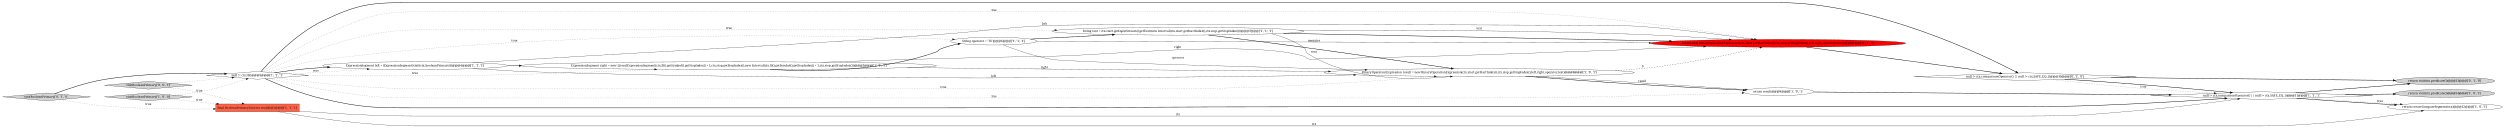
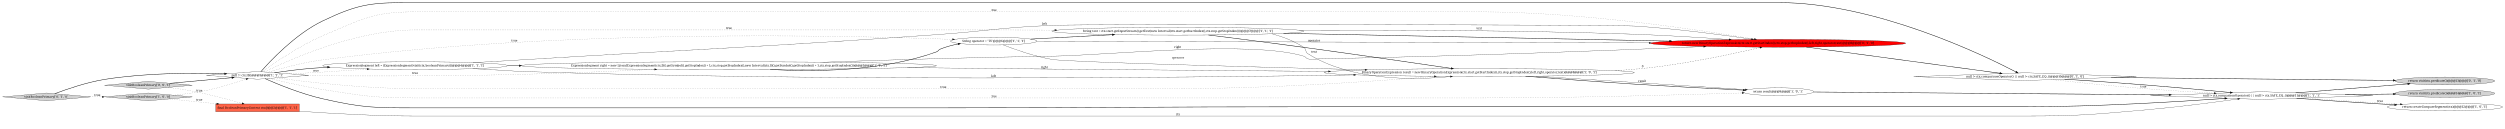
edge "visitBooleanPrimary['0', '0', '1']" -> "null != ctx.IS()@@@3@@@['1', '1', '1']": style dotted -> bold
edge "visitBooleanPrimary['0', '1', '0']" -> "final BooleanPrimaryContext ctx@@@2@@@['1', '1', '1']": now "visitBooleanPrimary['0', '1', '0']" -> "visitBooleanPrimary['1', '0', '0']"
edge "final BooleanPrimaryContext ctx@@@2@@@['1', '1', '1']" -> "return createCompareSegment(ctx)@@@12@@@['1', '0', '1']": removed, label "ctx"
